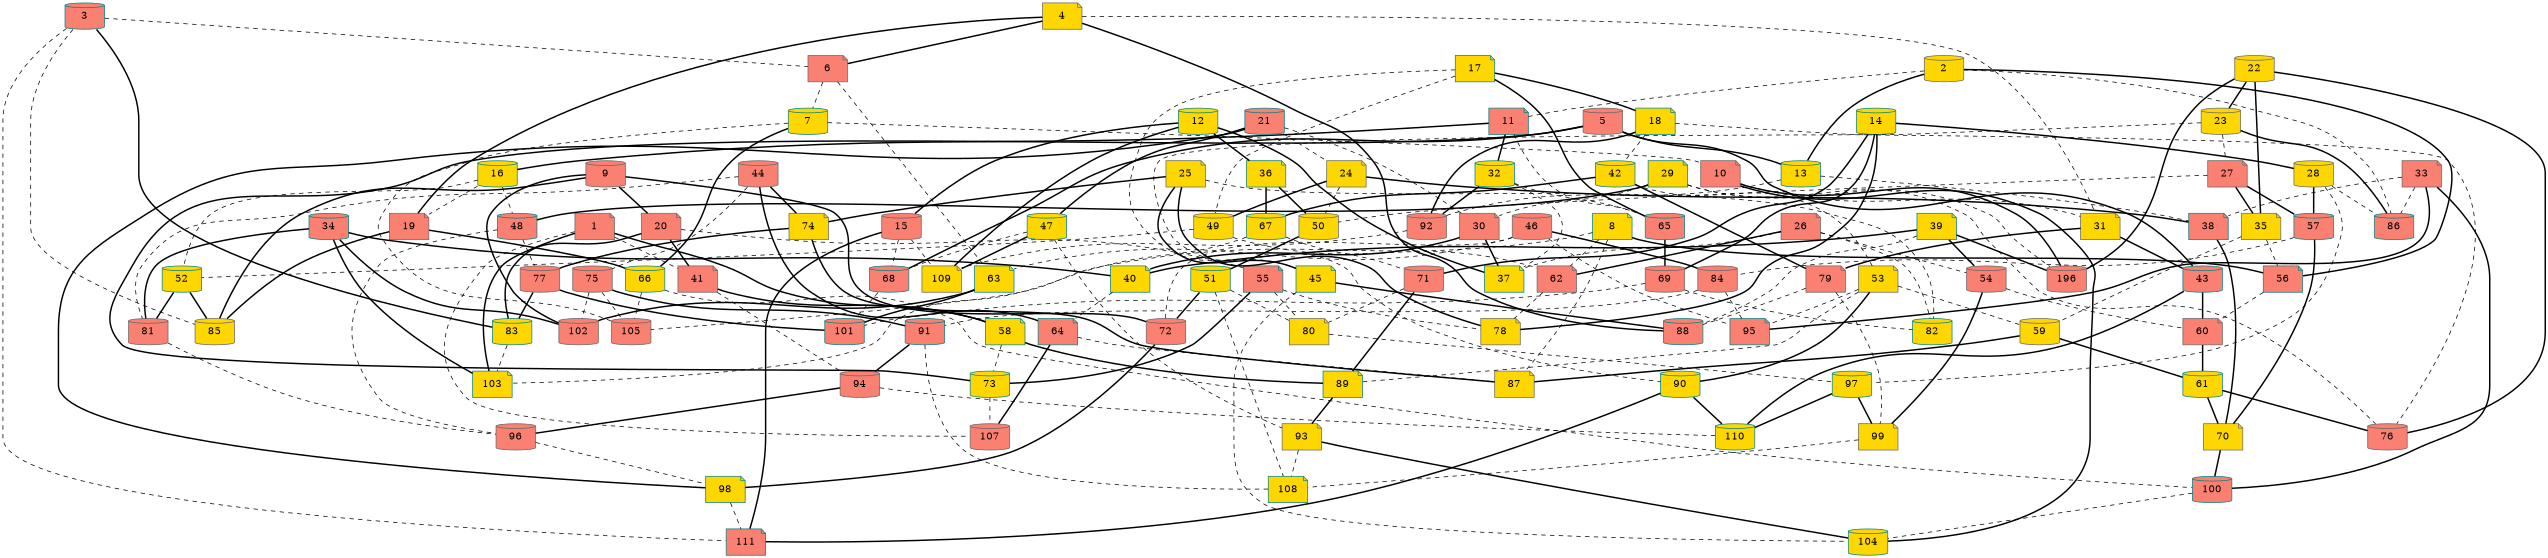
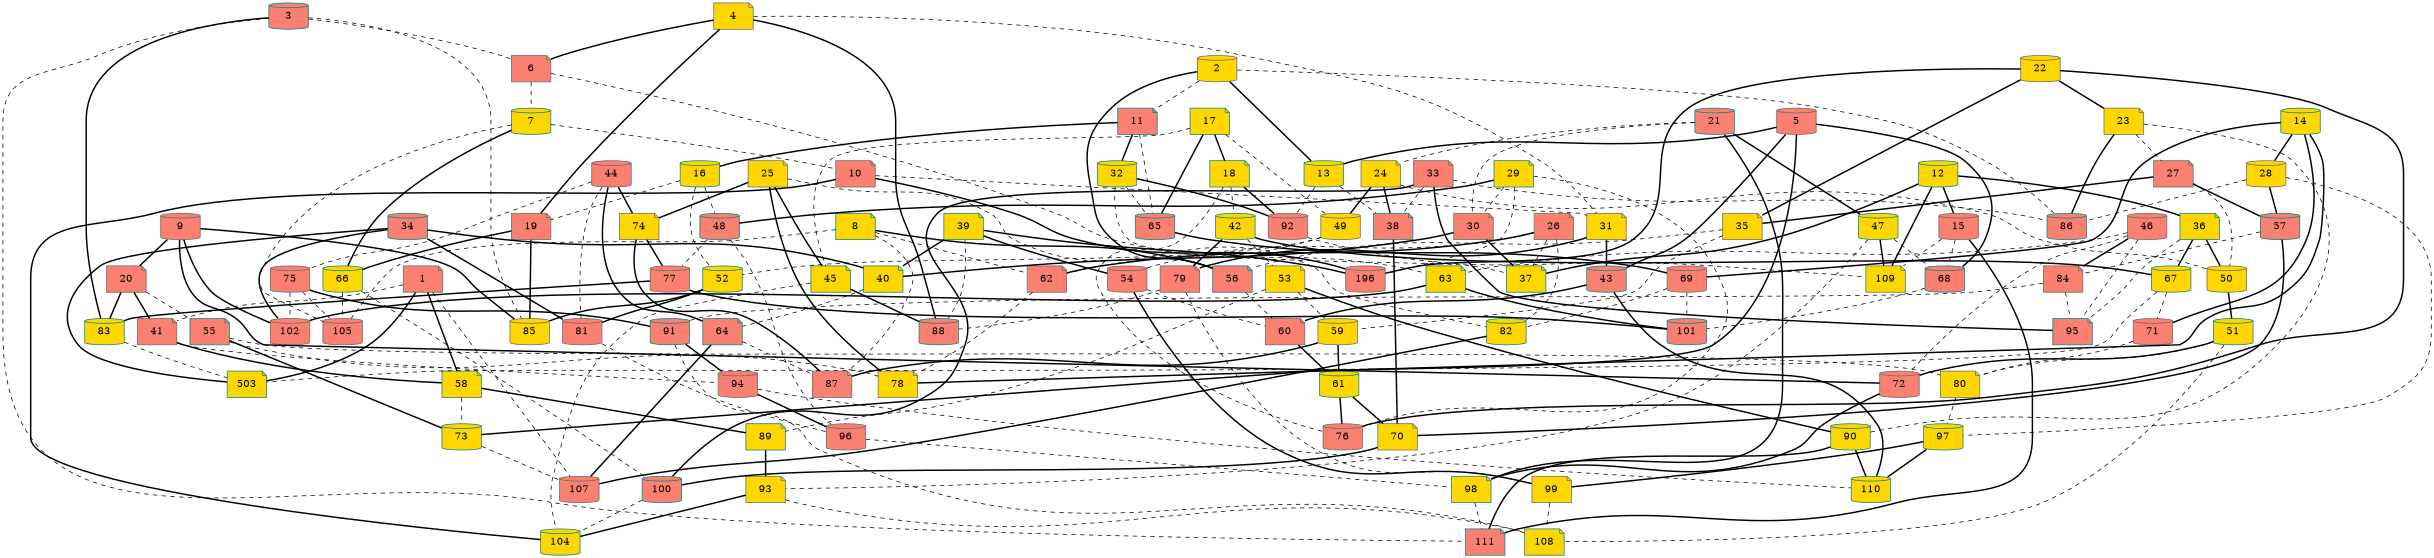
node "23": shape cylinder -> note
node "84": shape cylinder -> note
edge "53" -- "95": now "36" -- "95"
edge "71" -- "89": removed
node "103": label "103" -> "503"
node "87": fillcolor gold -> salmon
edge "82" -- "107": added
